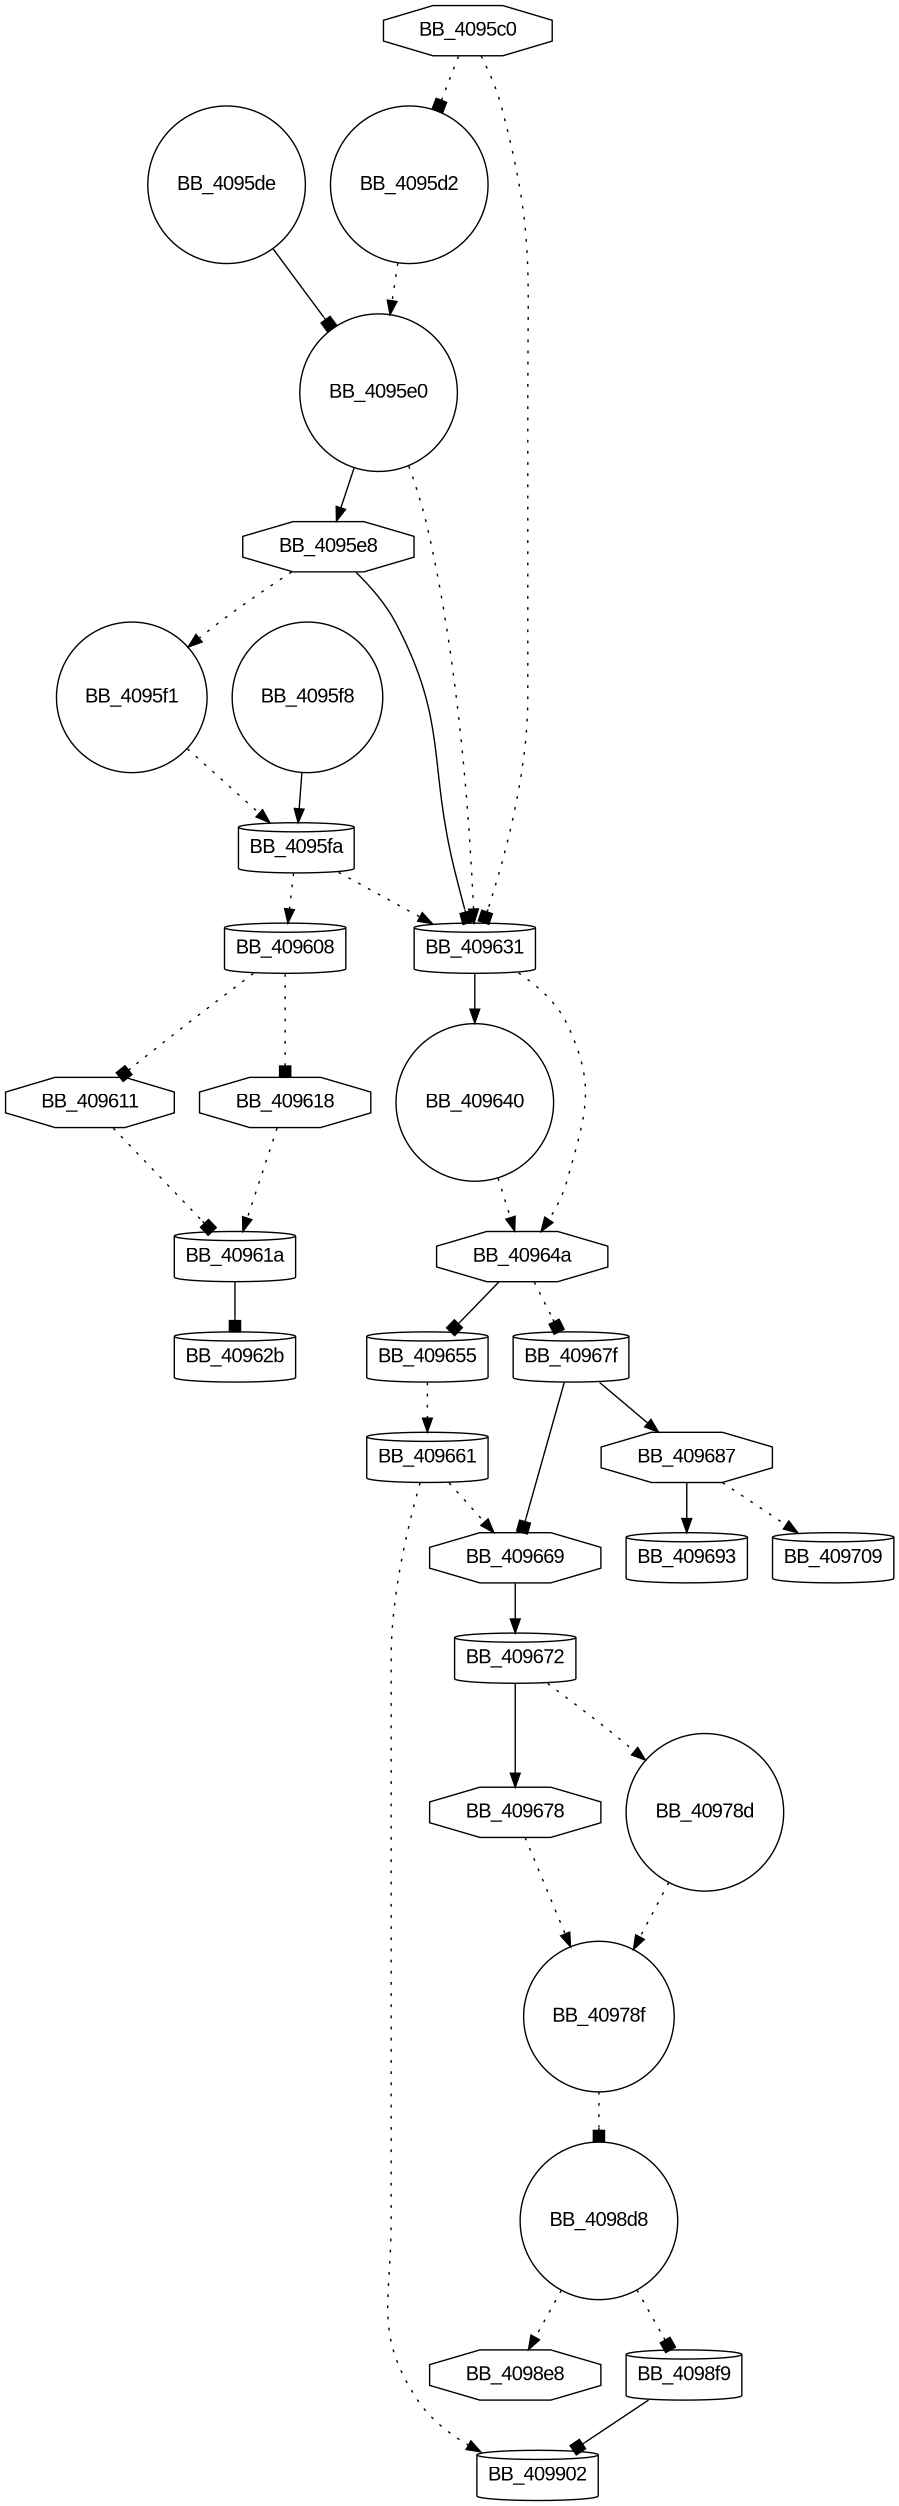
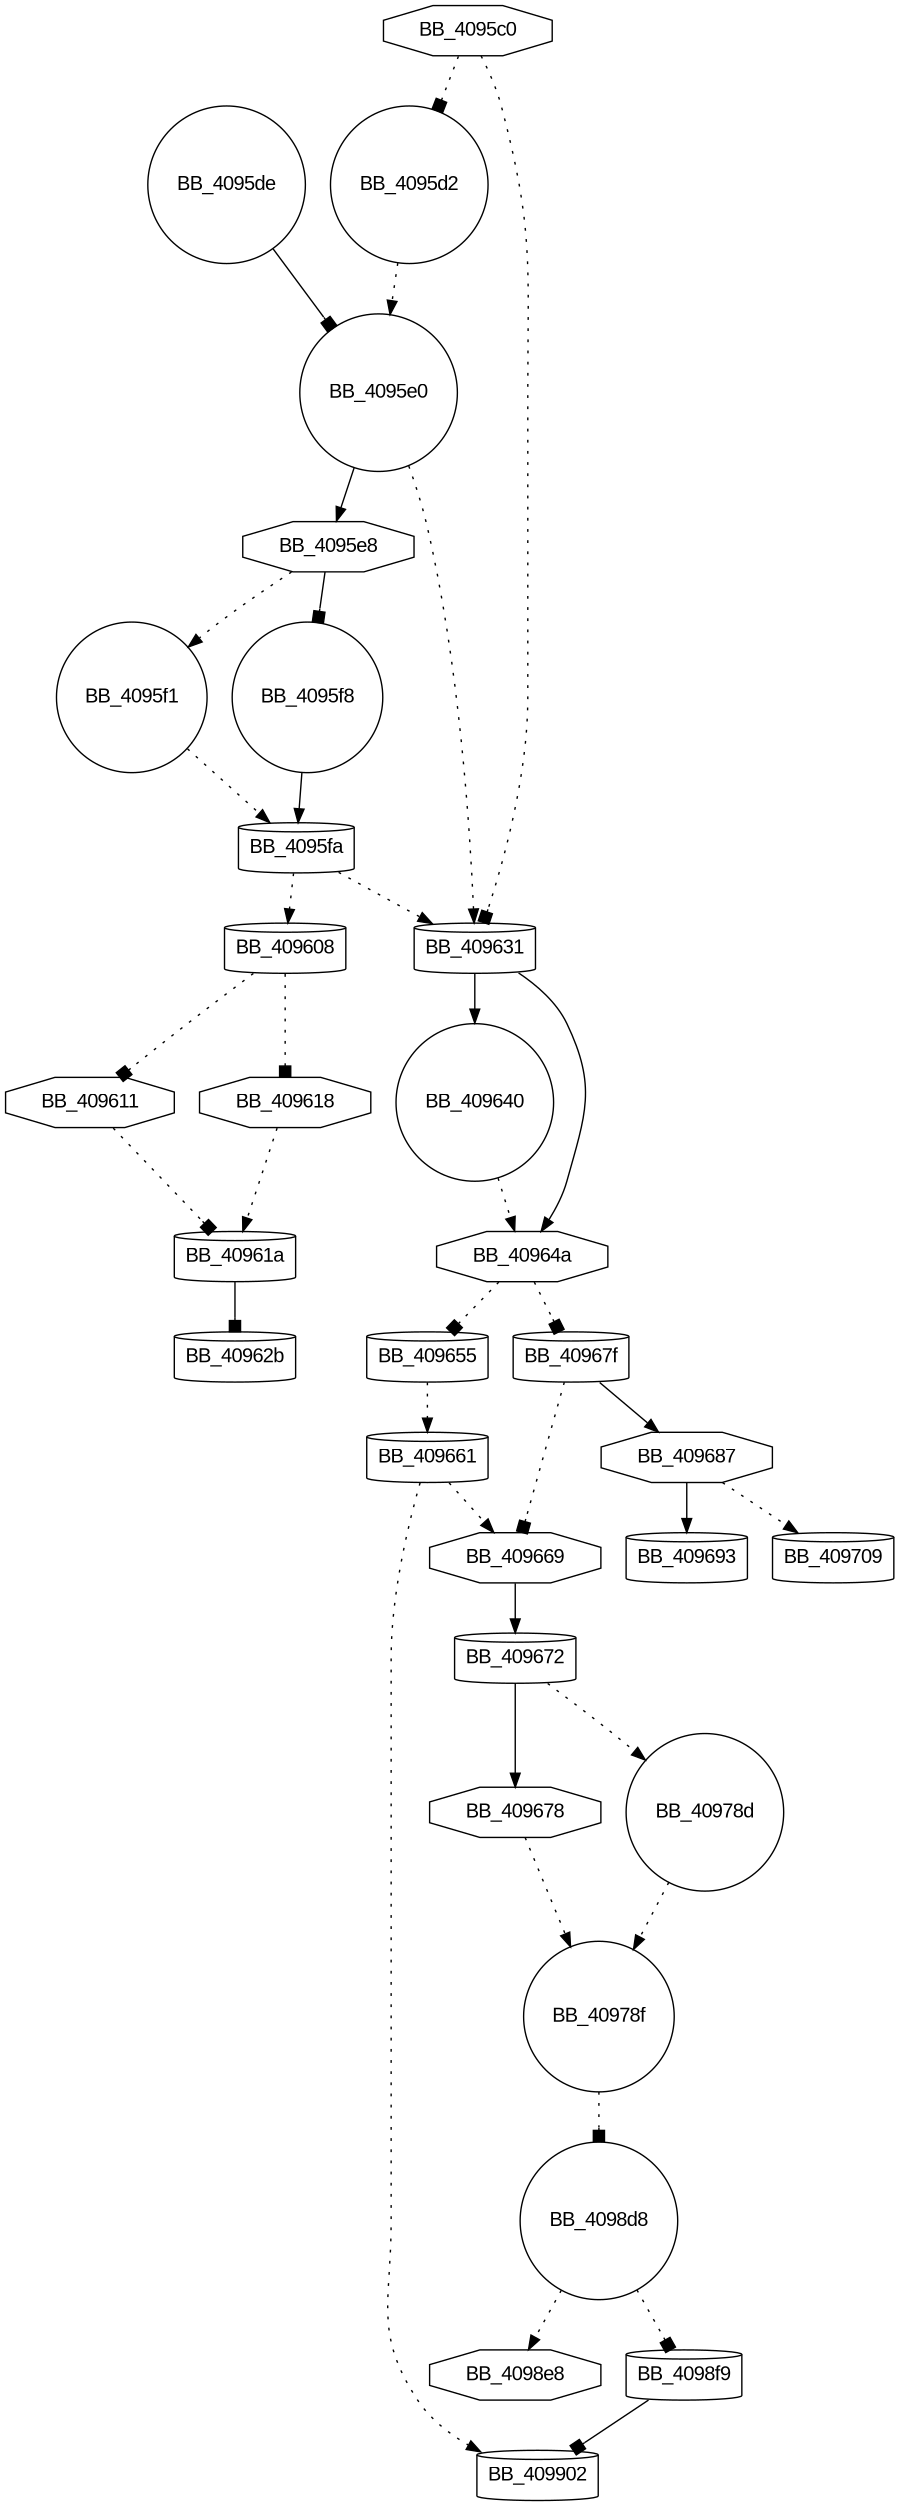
edge "BB_4095e8" -> "BB_409631": now "BB_4095e8" -> "BB_4095f8"
edge "BB_409631" -> "BB_40964a": style dotted -> solid
edge "BB_40964a" -> "BB_409655": style solid -> dotted
edge "BB_40967f" -> "BB_409669": style solid -> dotted
